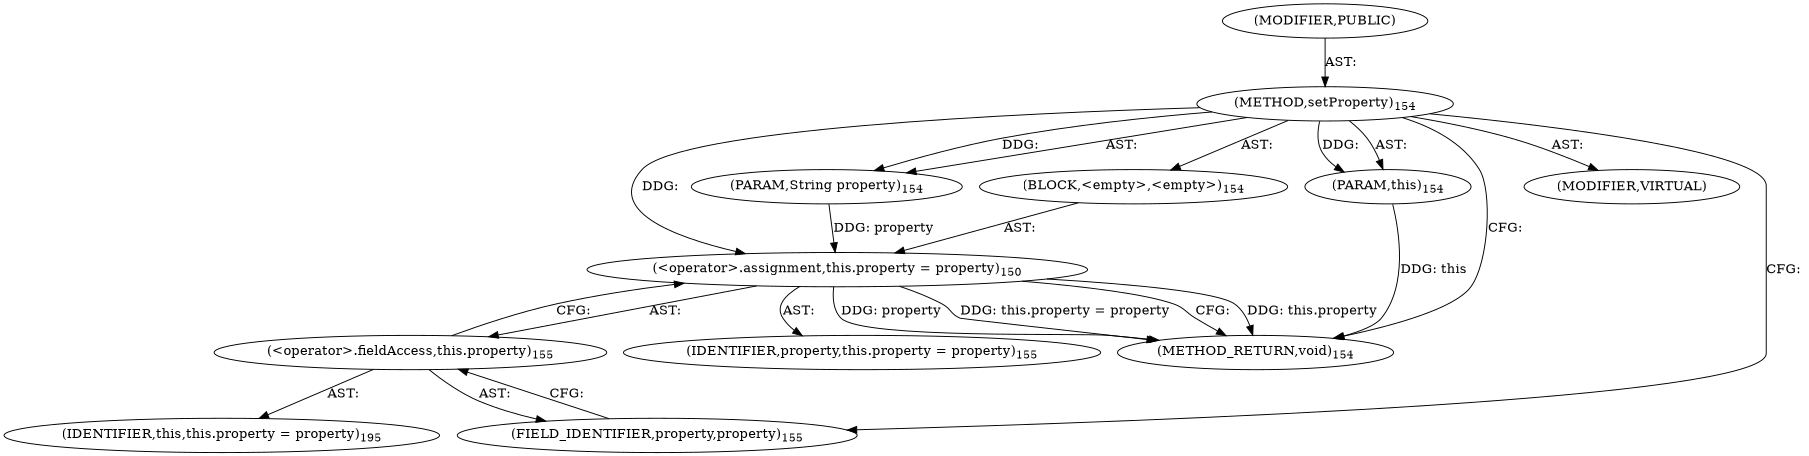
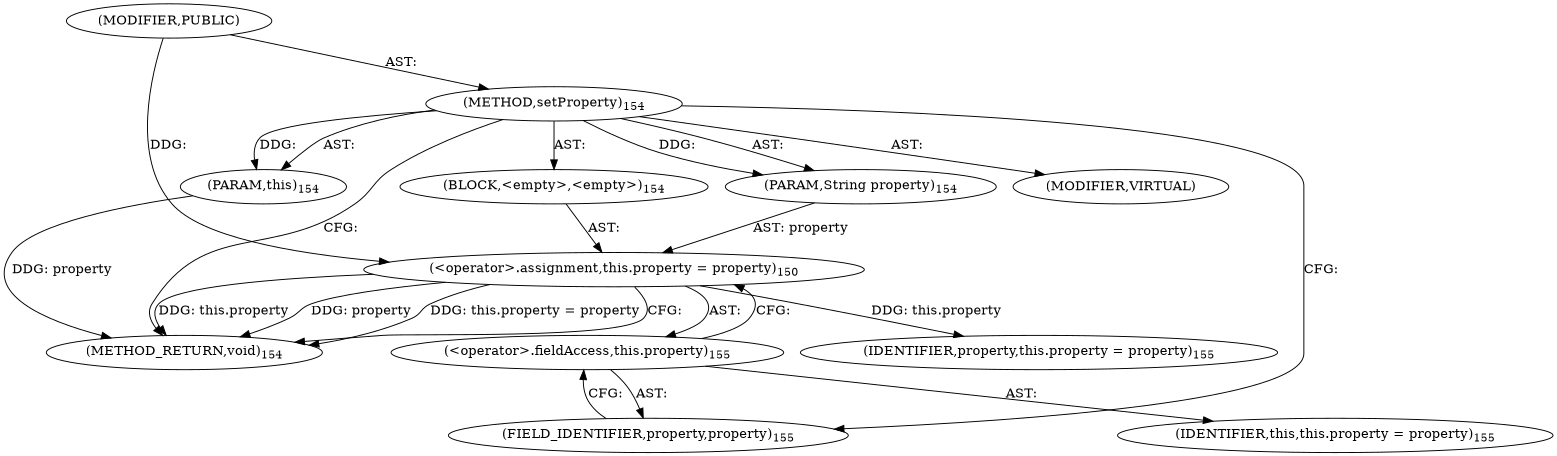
edge "(METHOD,setProperty)" -> "(<operator>.assignment,this.property = property)": now "(MODIFIER,PUBLIC)" -> "(<operator>.assignment,this.property = property)"
edge "(PARAM,String property)" -> "(<operator>.assignment,this.property = property)": label "DDG: property" -> "AST: property"
edge "(PARAM,this)" -> "(METHOD_RETURN,void)": label "DDG: this" -> "DDG: property"
edge "(<operator>.assignment,this.property = property)" -> "(IDENTIFIER,property,this.property = property)": label "AST: " -> "DDG: this.property"
node "(IDENTIFIER,this,this.property = property)": text "195" -> "155"
